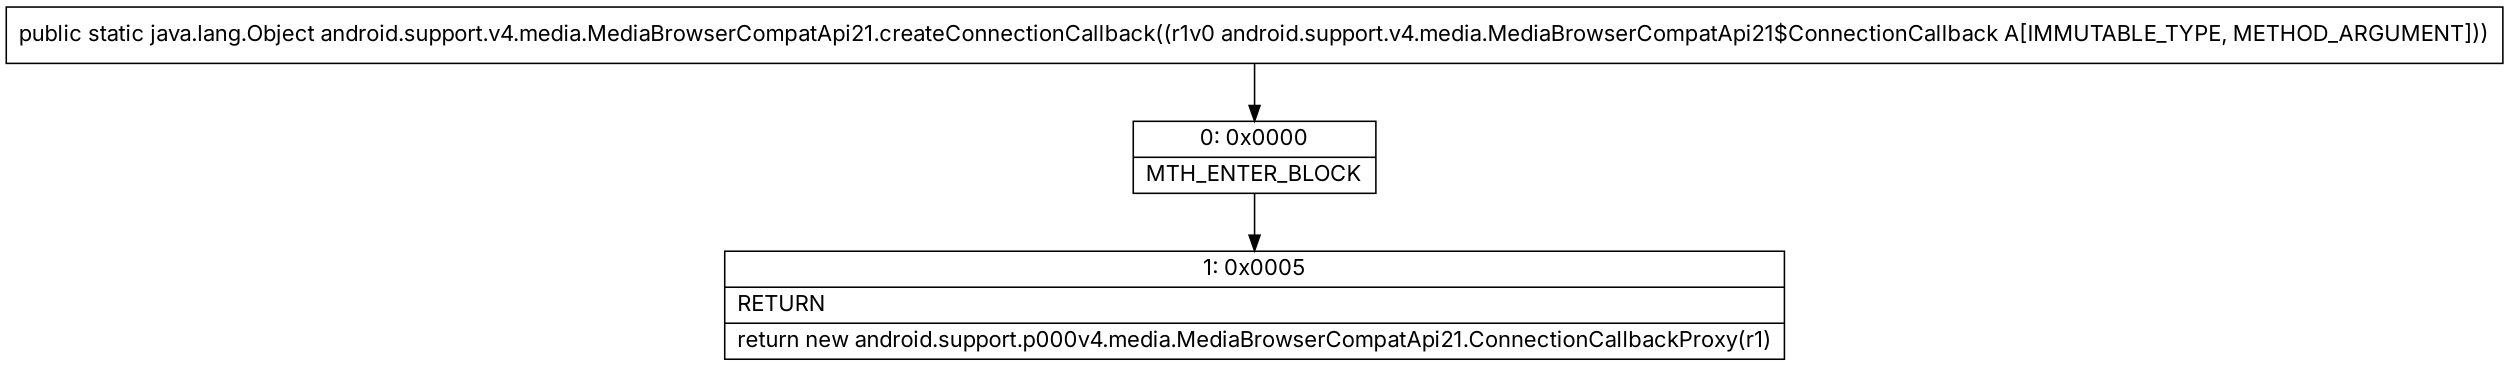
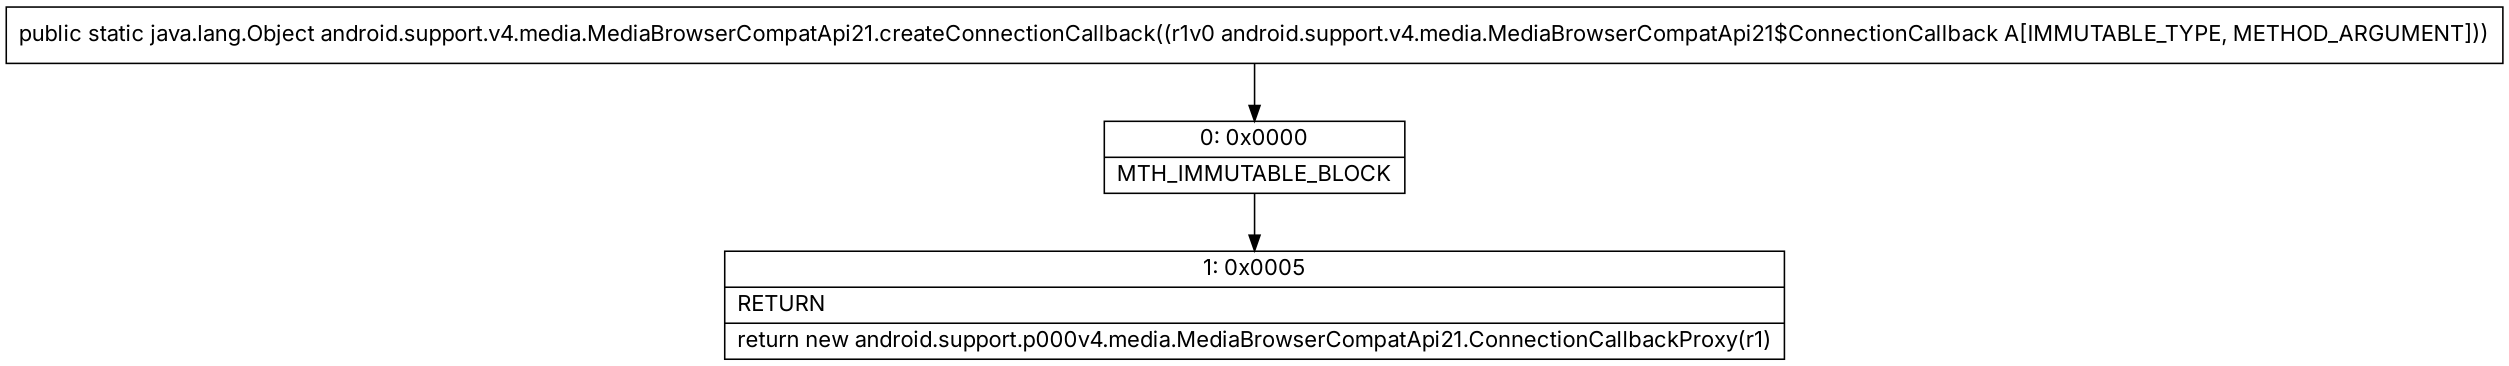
node "0: 0x0000": text "MTH_ENTER_BLOCK" -> "MTH_IMMUTABLE_BLOCK"
